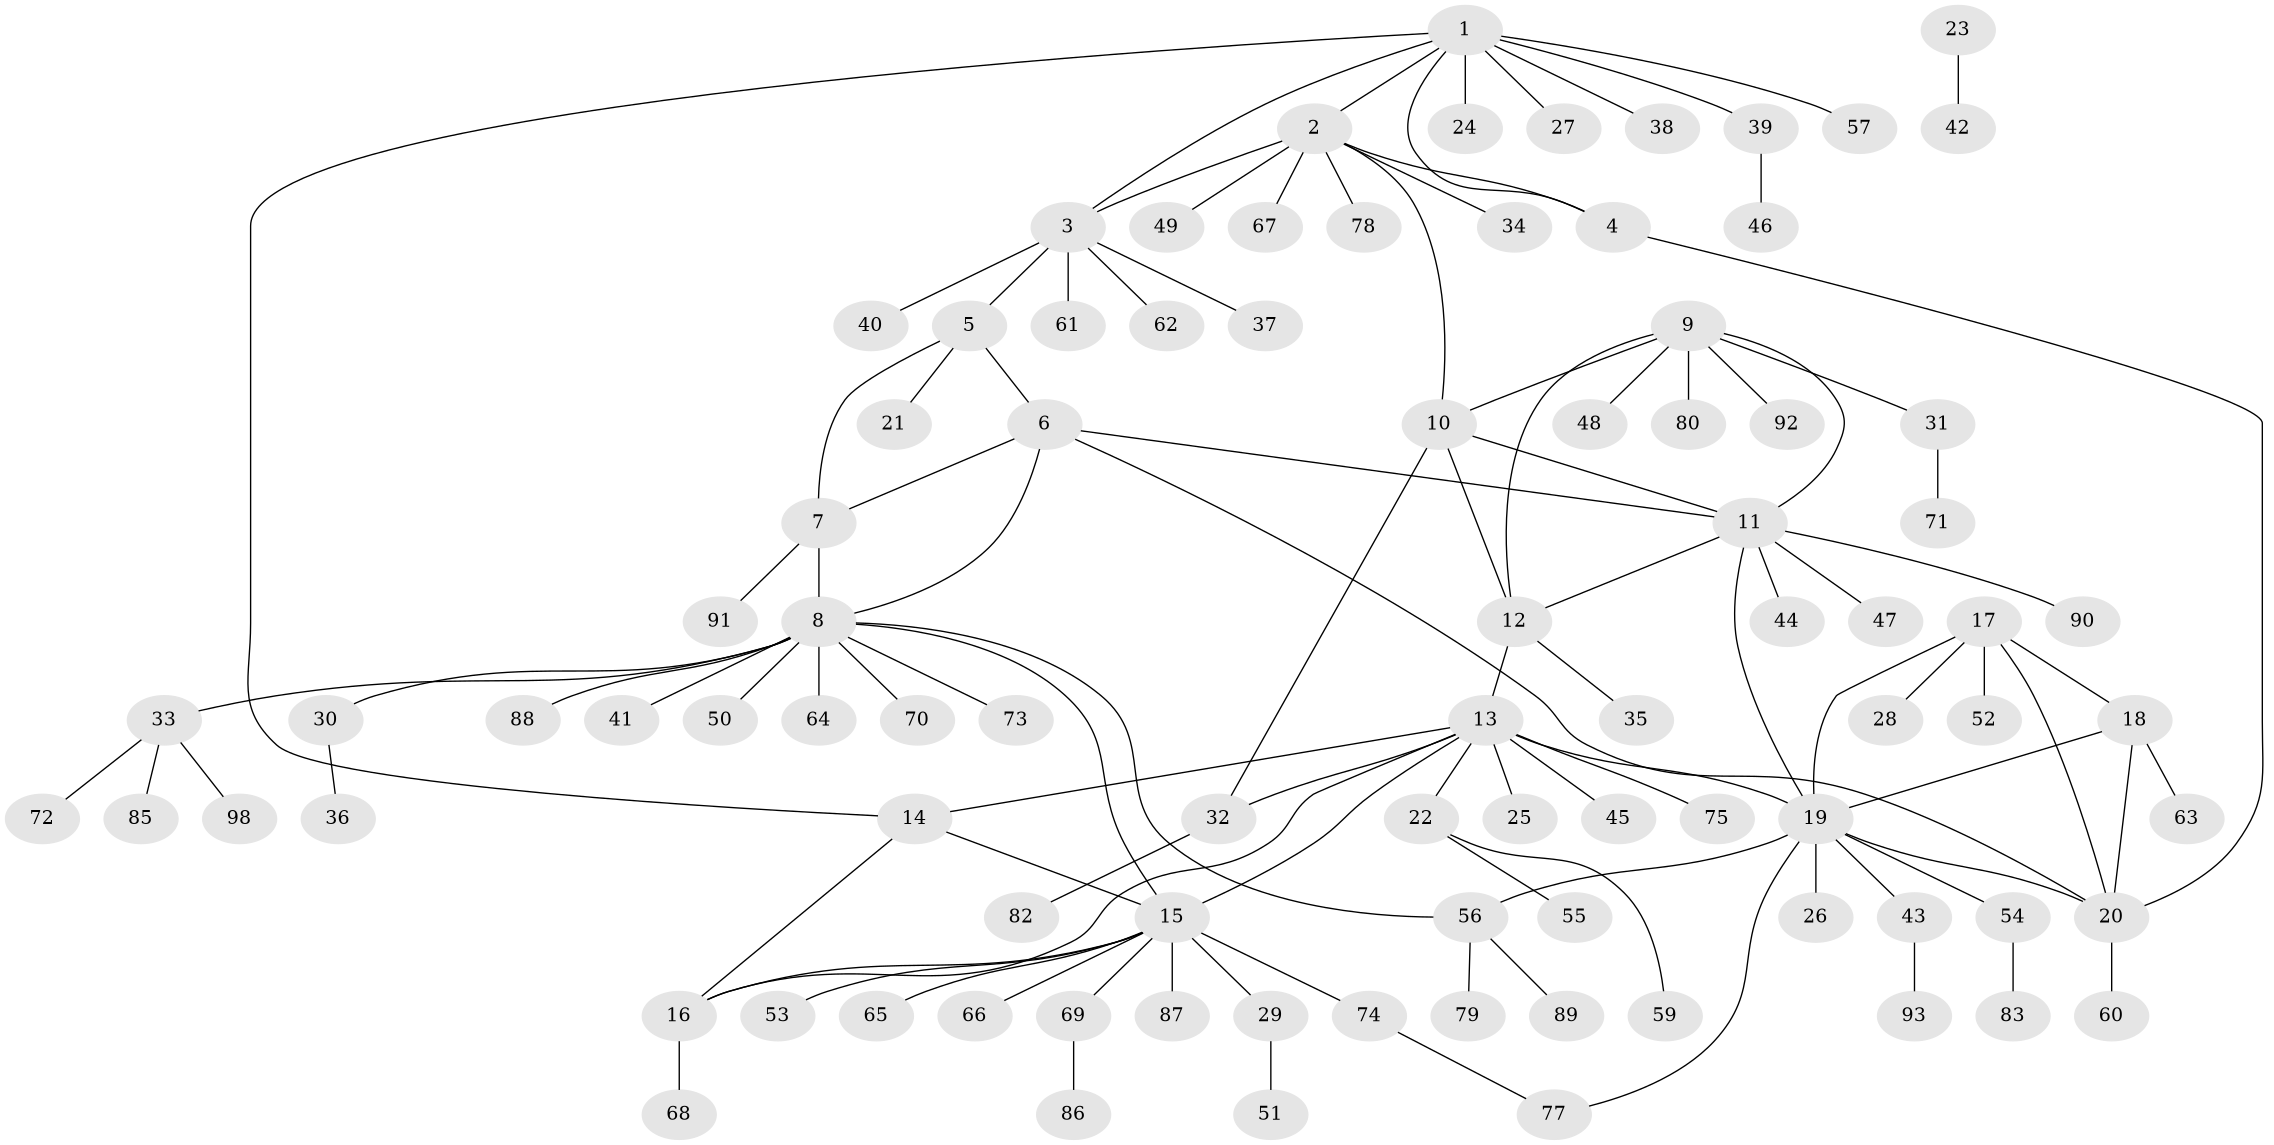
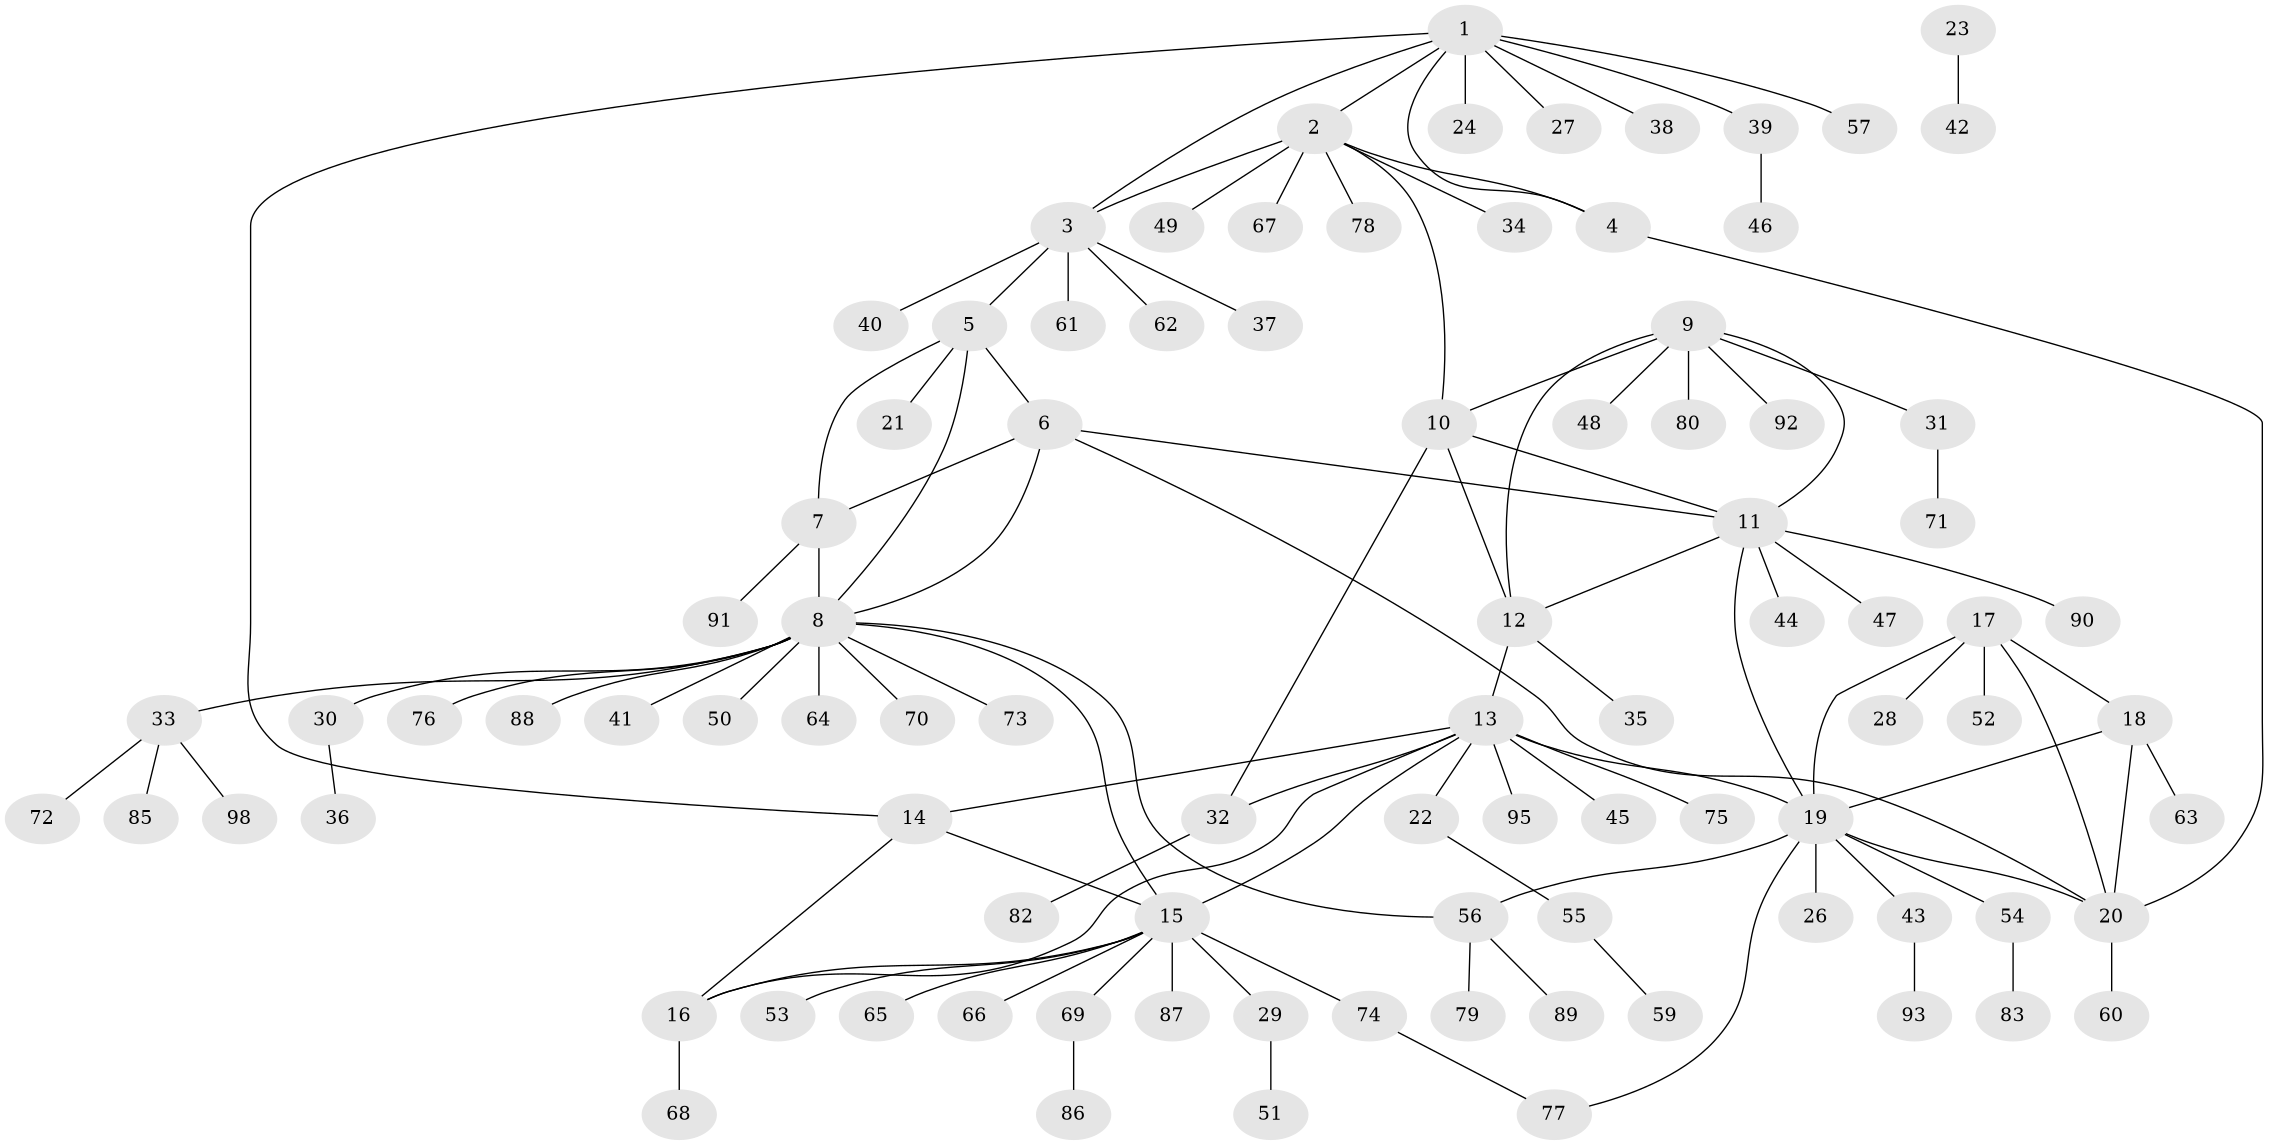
edge "5" -- "8": added
node "76": added
node "25": label "25" -> "95"
edge "22" -- "59": now "55" -- "59"
